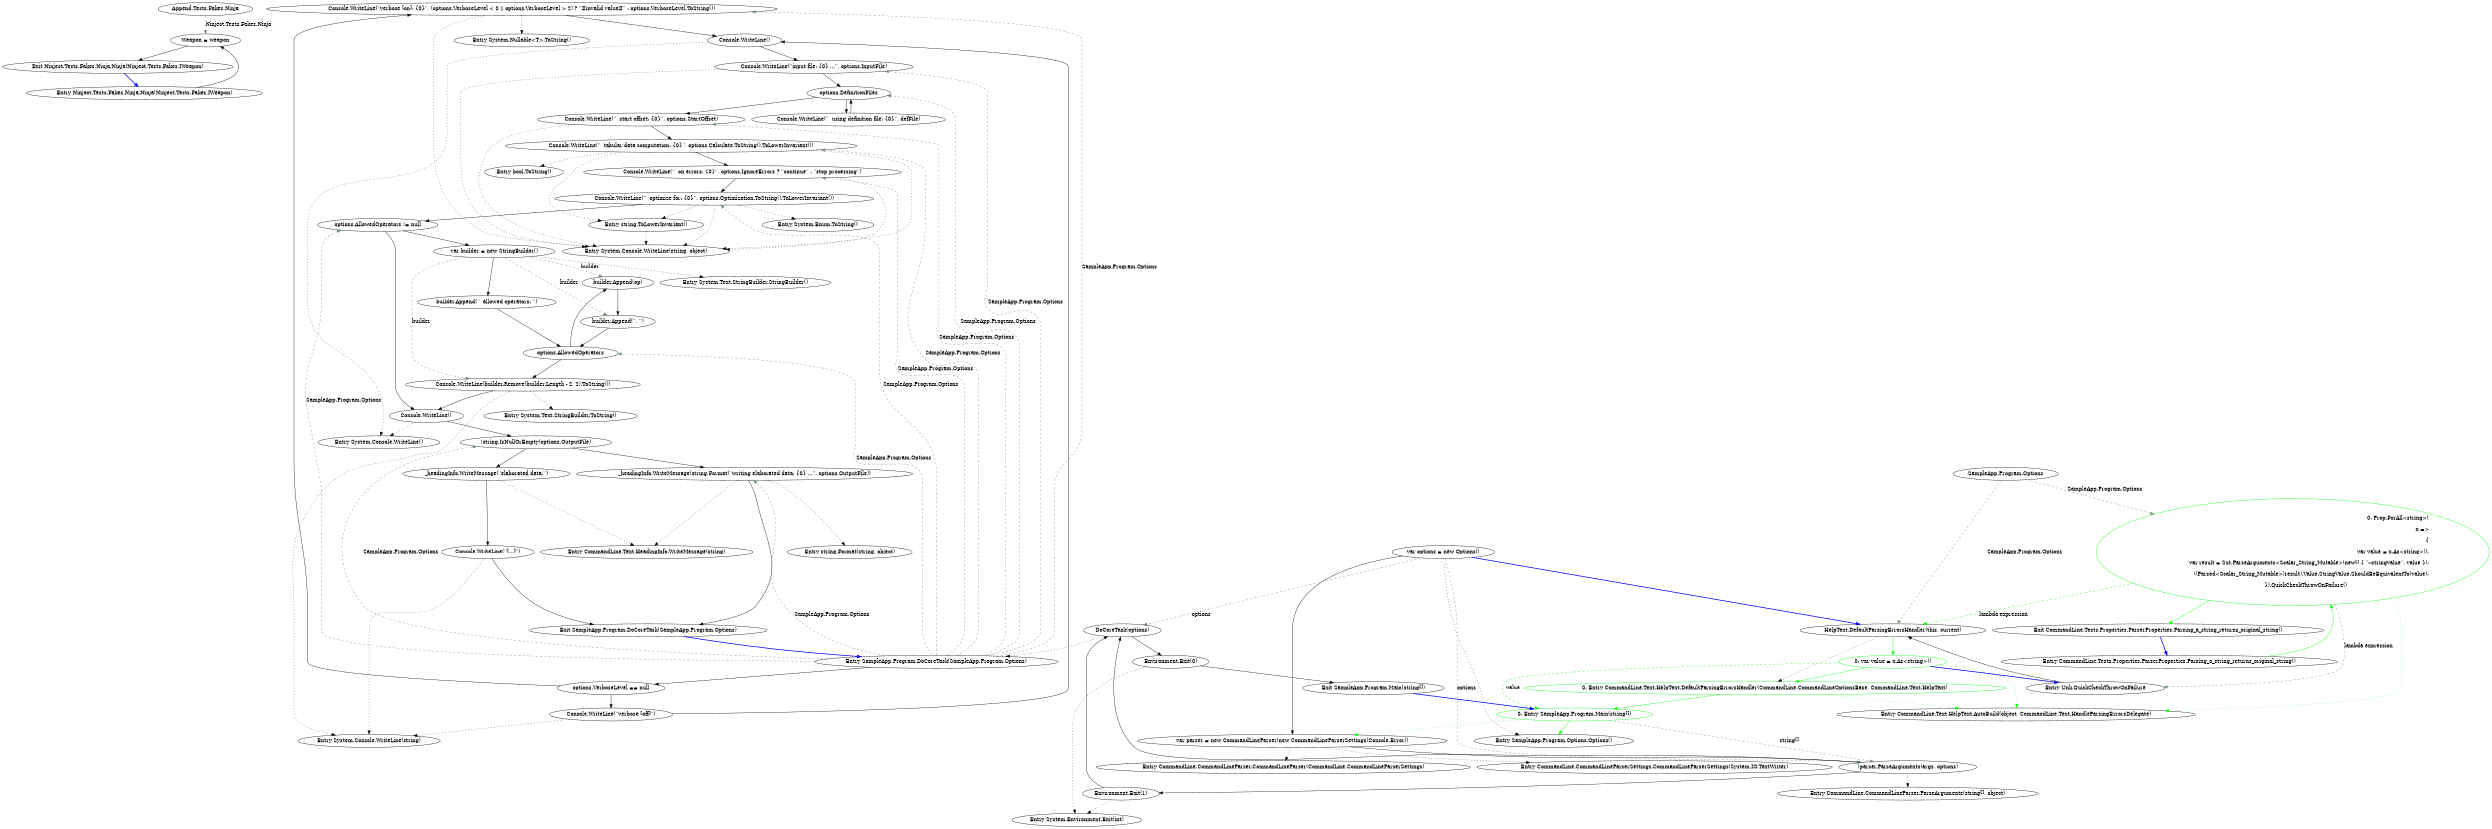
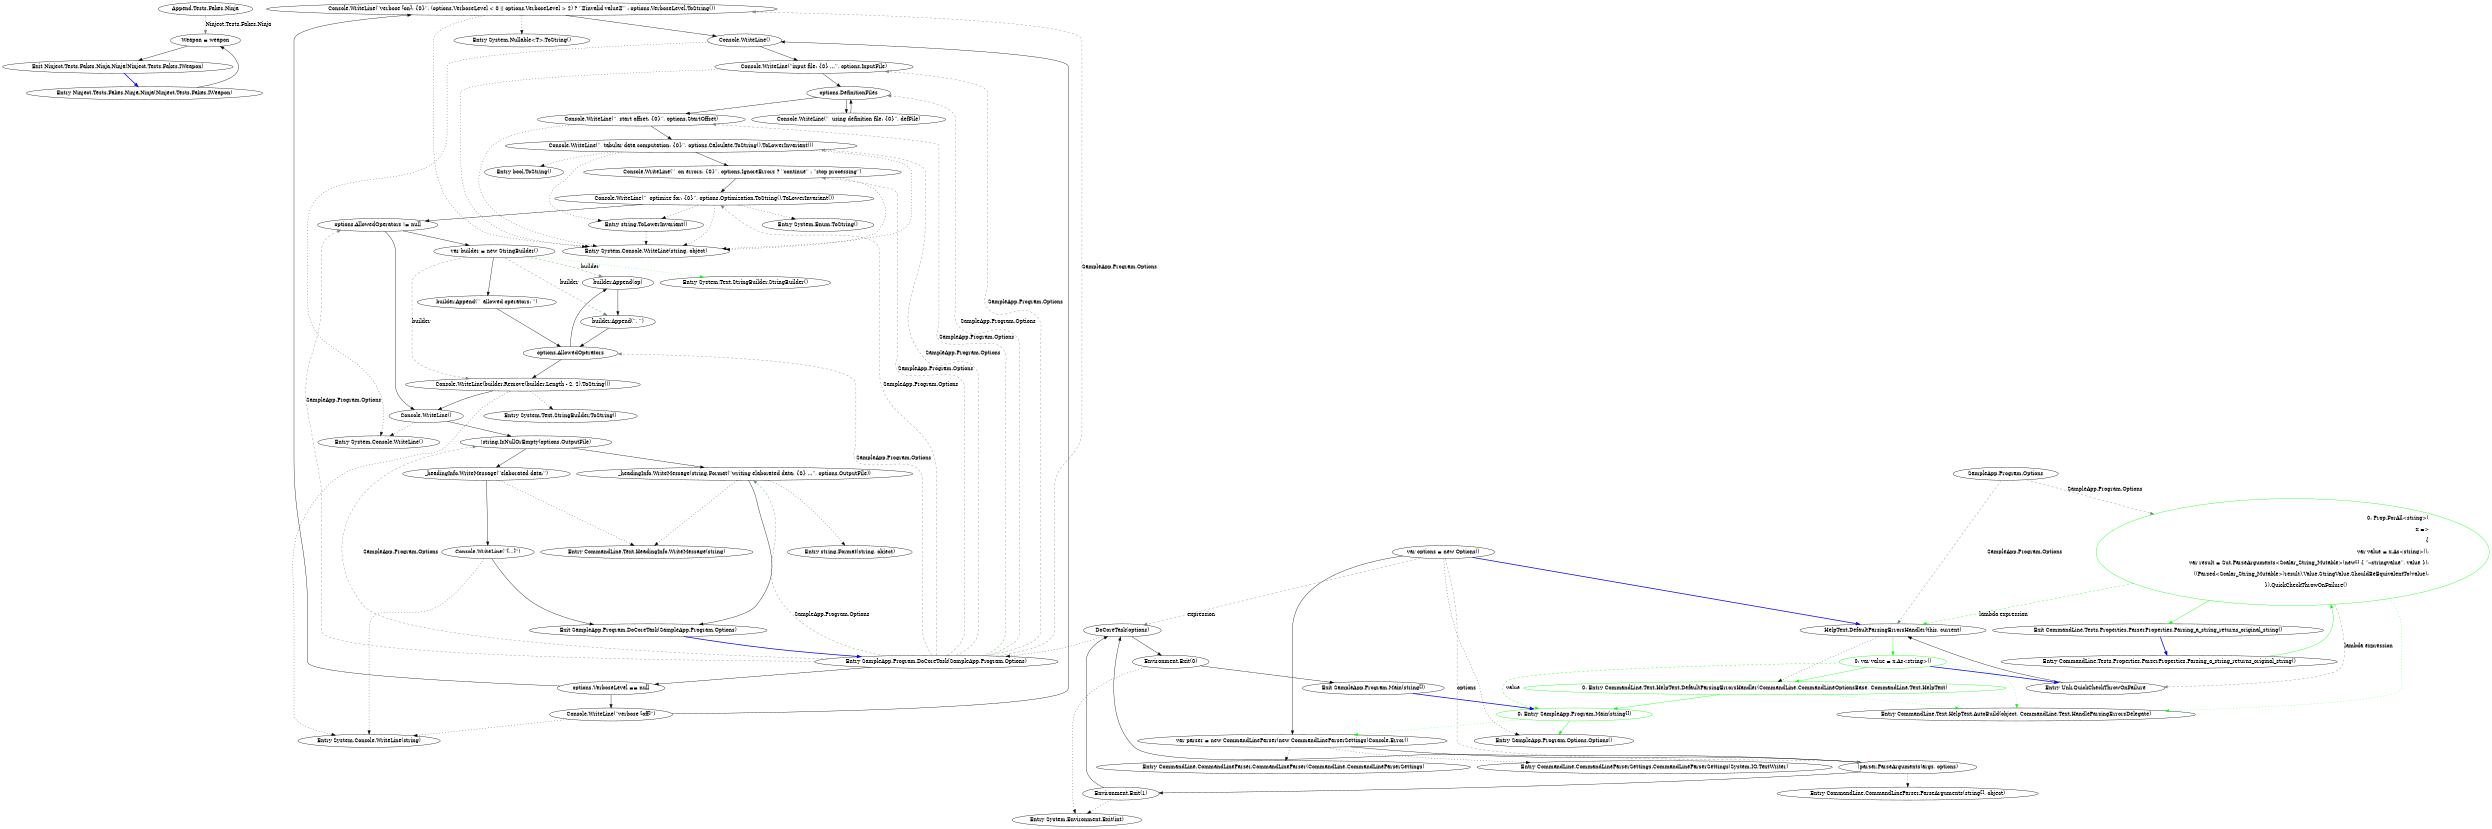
edge "var builder = new StringBuilder()" -> "Entry System.Text.StringBuilder.StringBuilder()": color black -> green
edge "var options = new Options()" -> "DoCoreTask(options)": label "options" -> "expression"
edge "0: Entry SampleApp.Program.Main(string[])" -> "!parser.ParseArguments(args, options)": removed, label "string[]"
